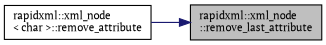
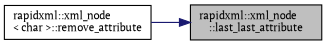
node "rapidxml::xml_node ::remove_last_attribute": label "rapidxml::xml_node ::remove_last_attribute" -> "rapidxml::xml_node ::last_last_attribute"
